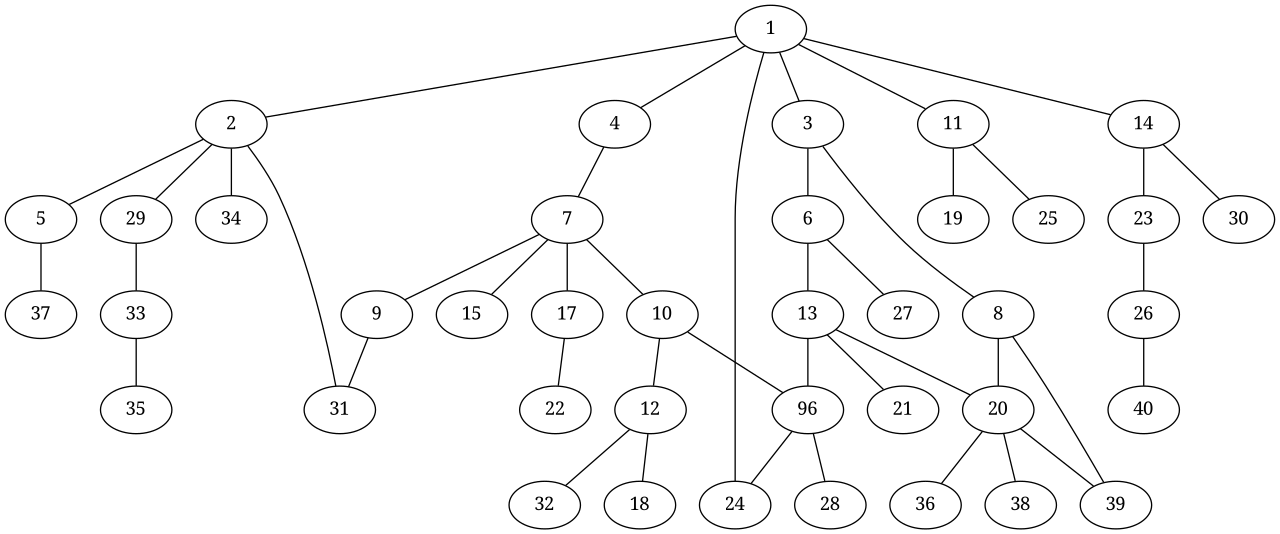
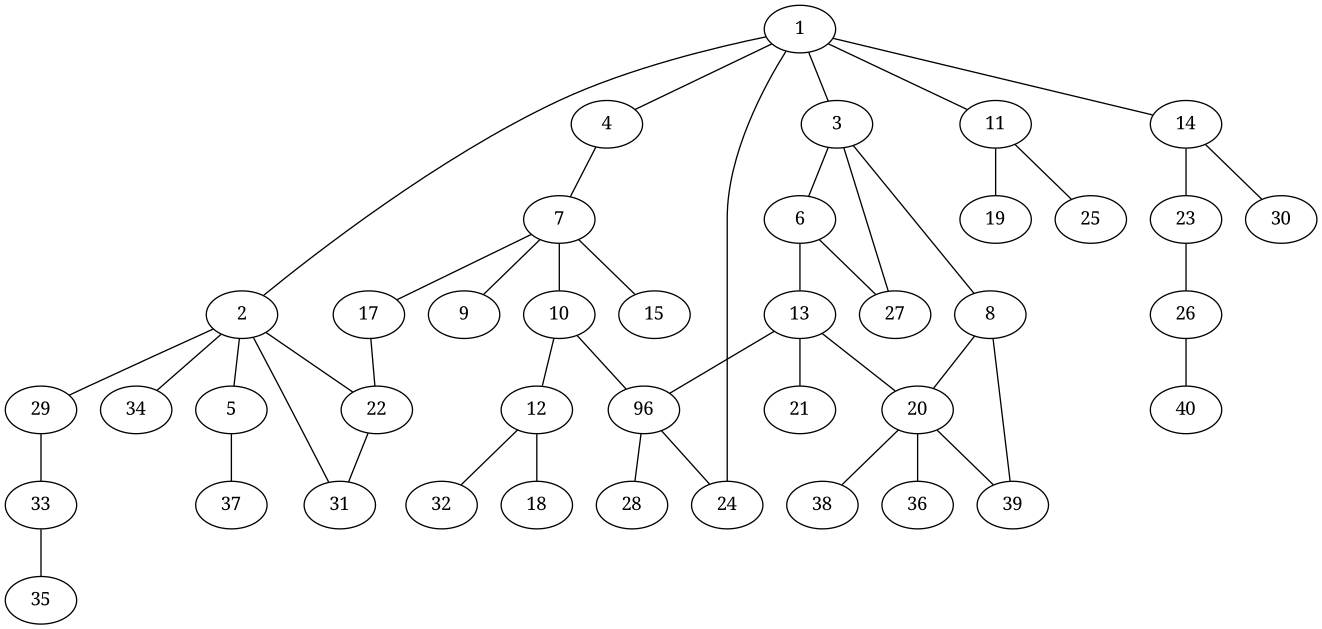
edge "3" -- "27": added
edge "2" -- "22": added
edge "9" -- "31": now "22" -- "31"
